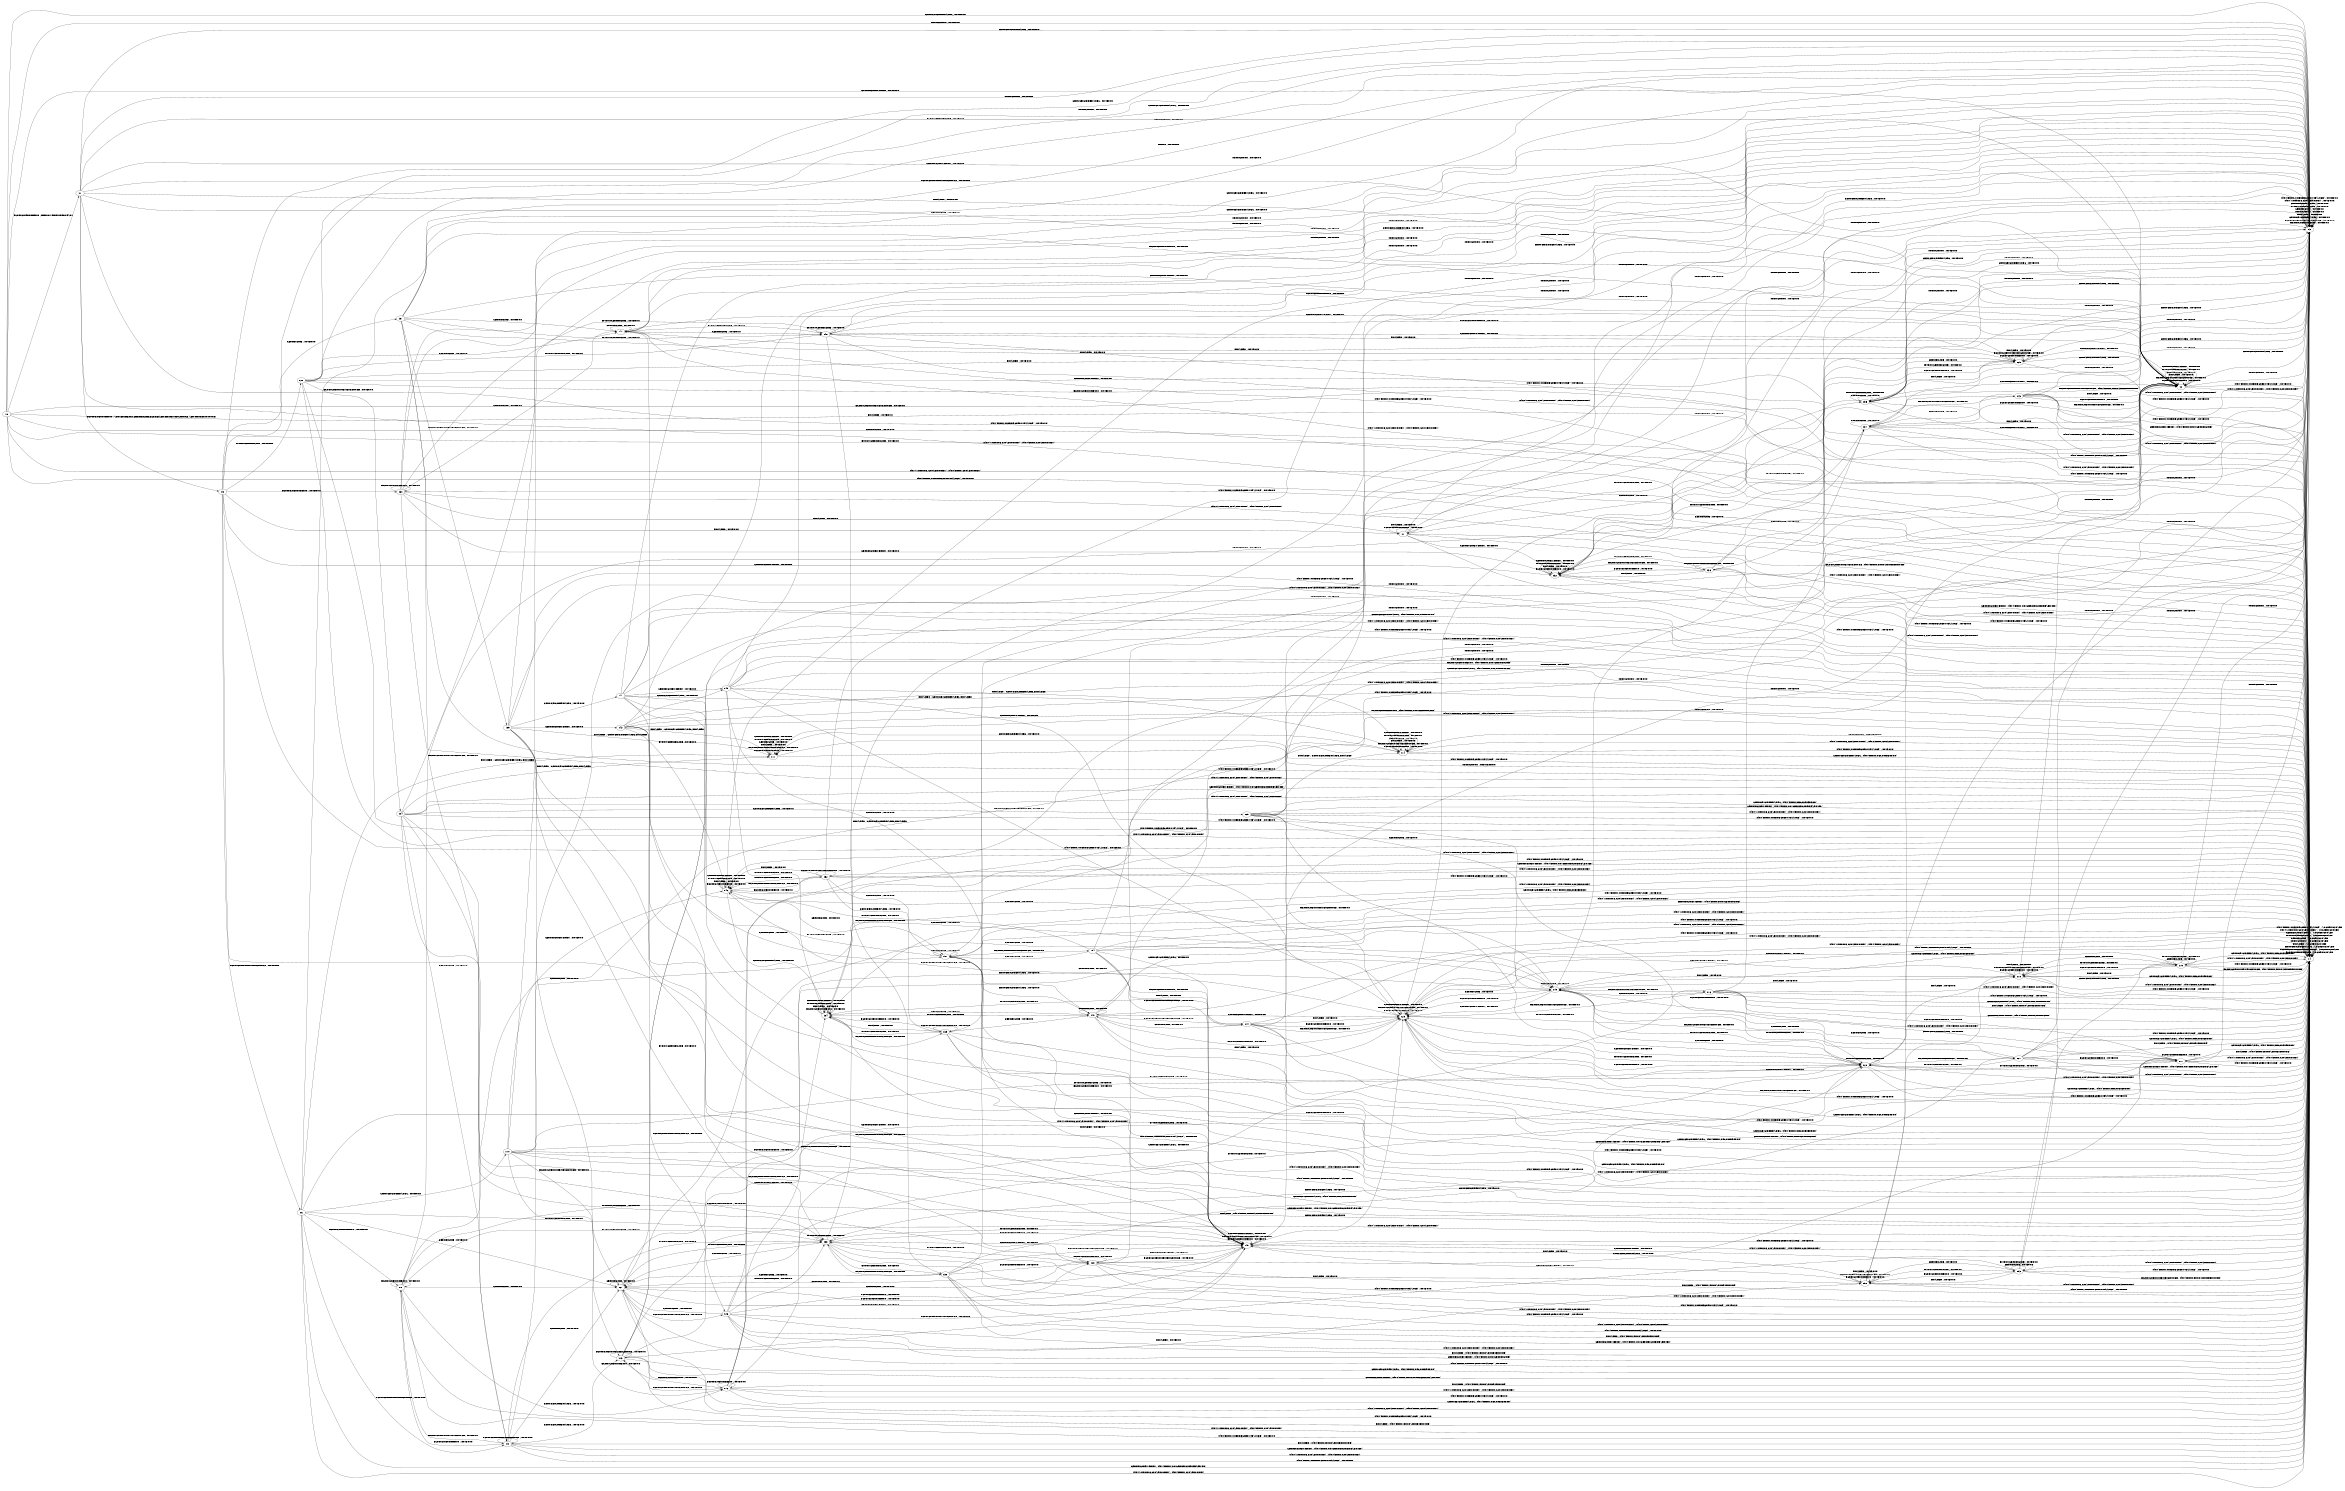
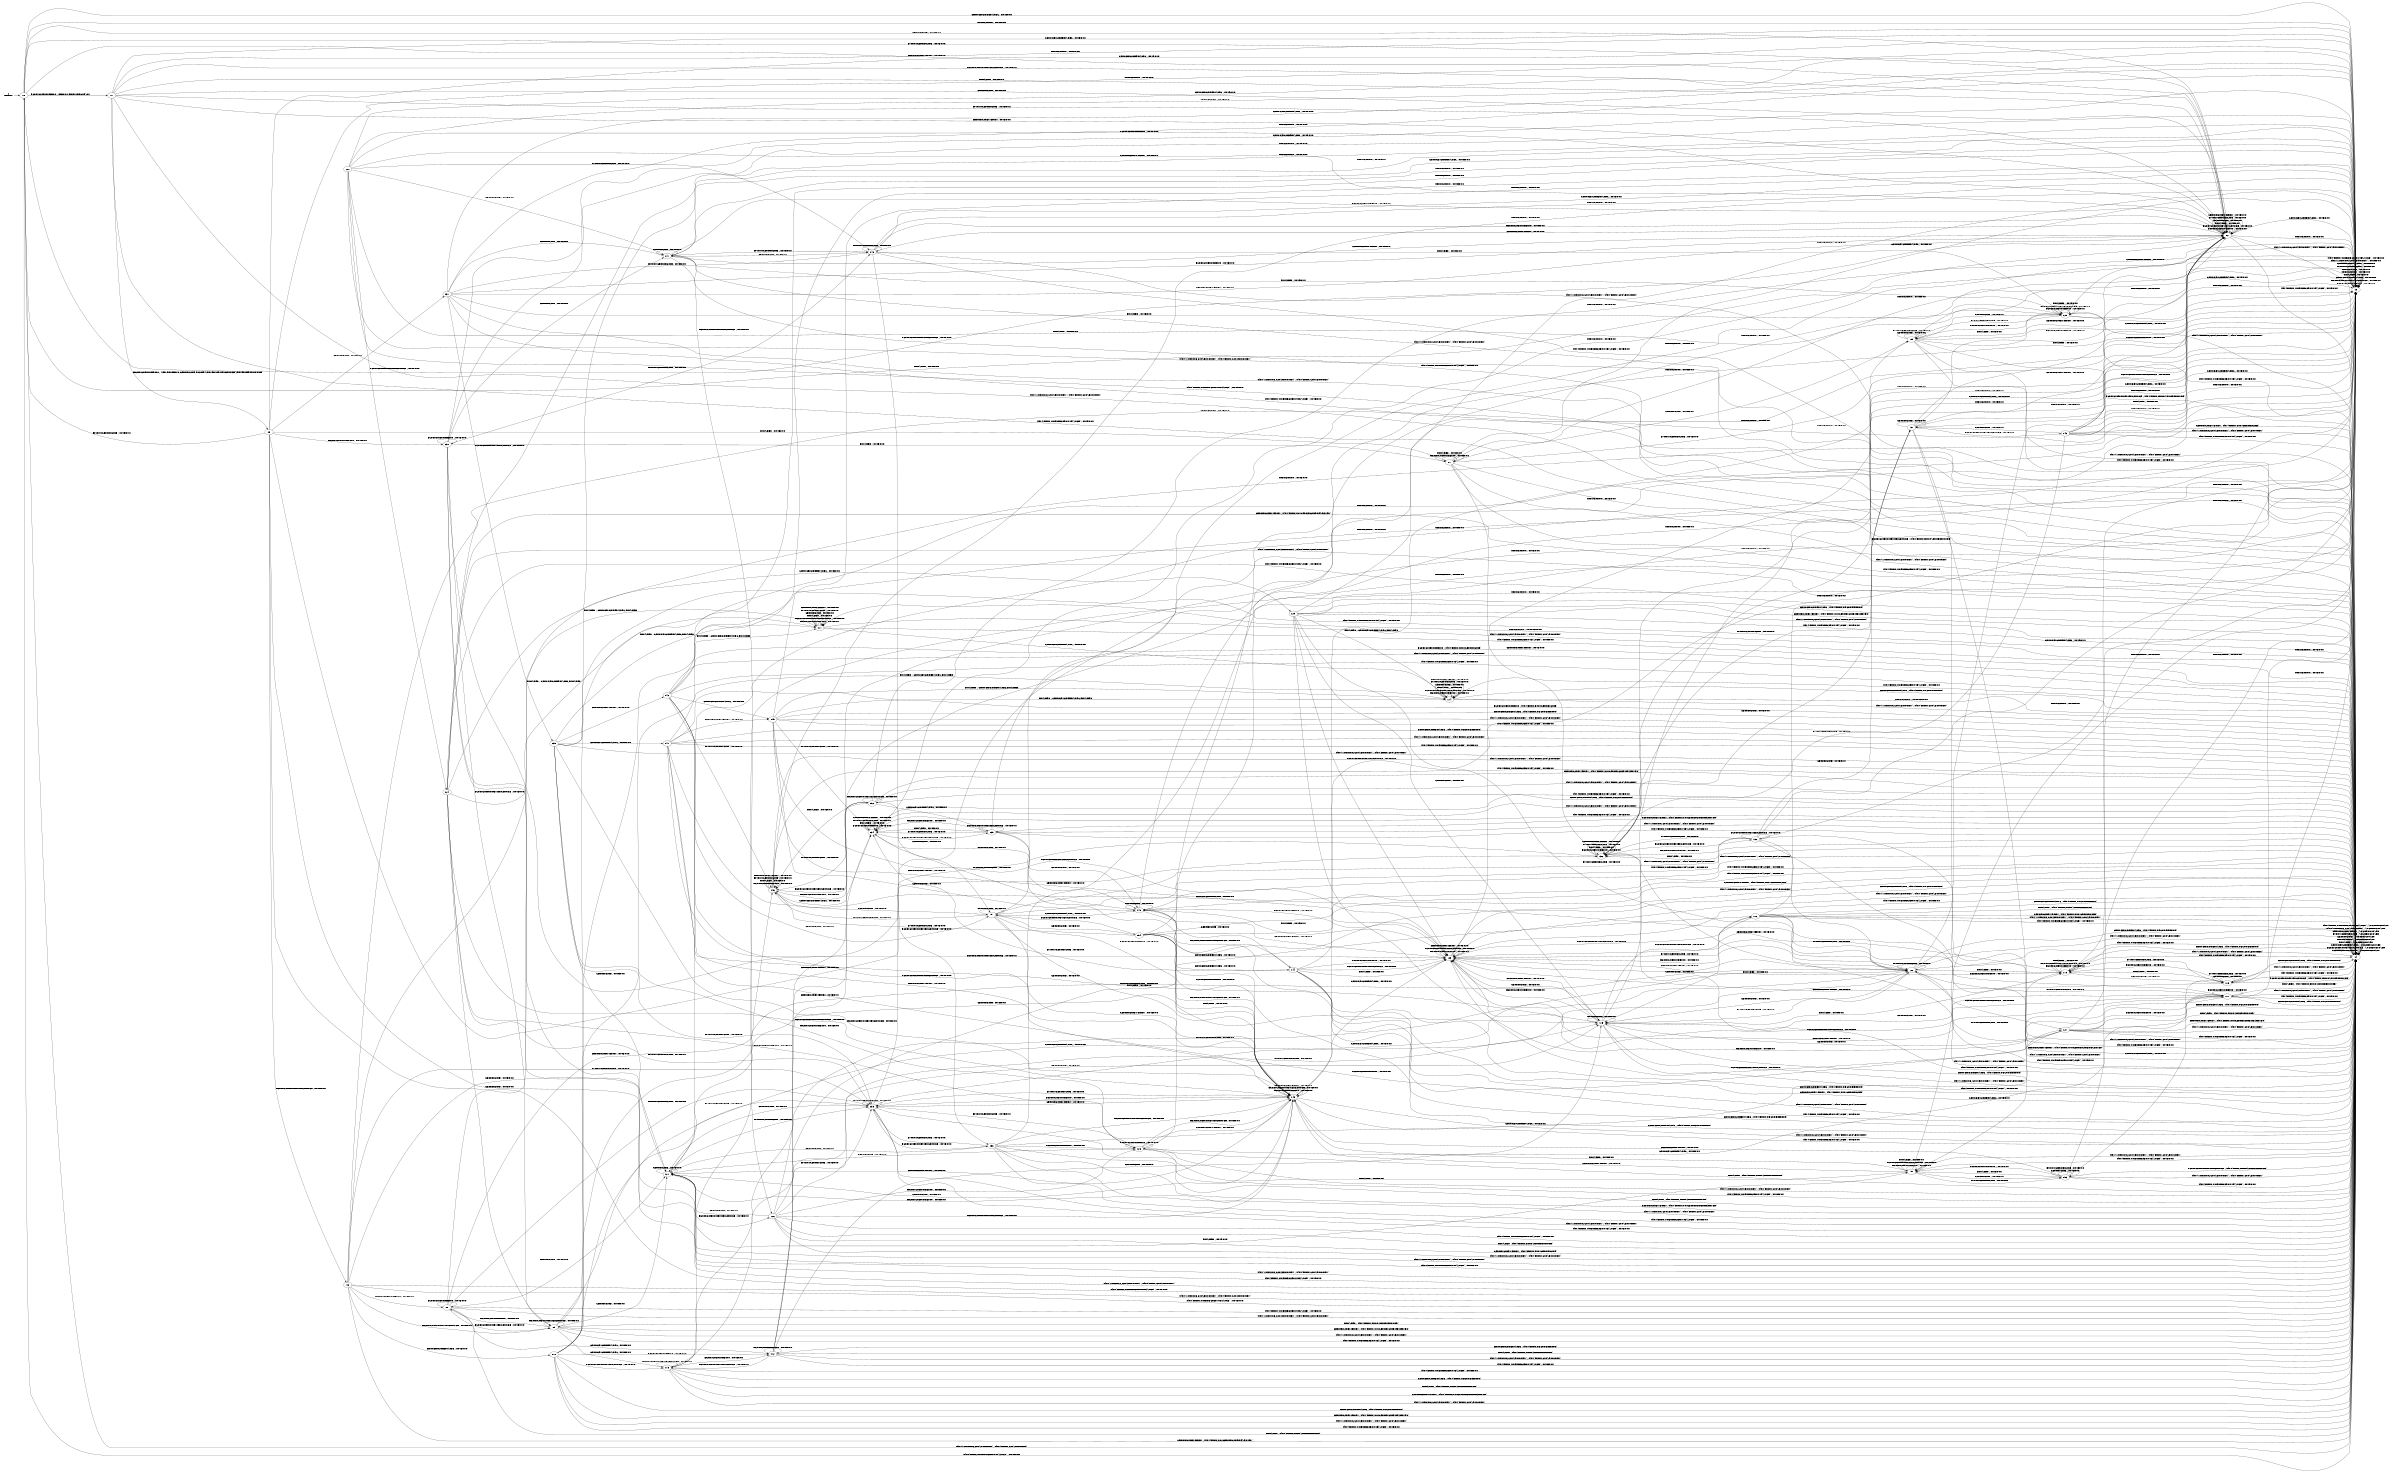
node "__start0": added
edge "s6" -> "s3": label "ERROR / TIMEOUT" -> "APPLICATION / TIMEOUT"
edge "s5" -> "s20": now "s5" -> "s0"
